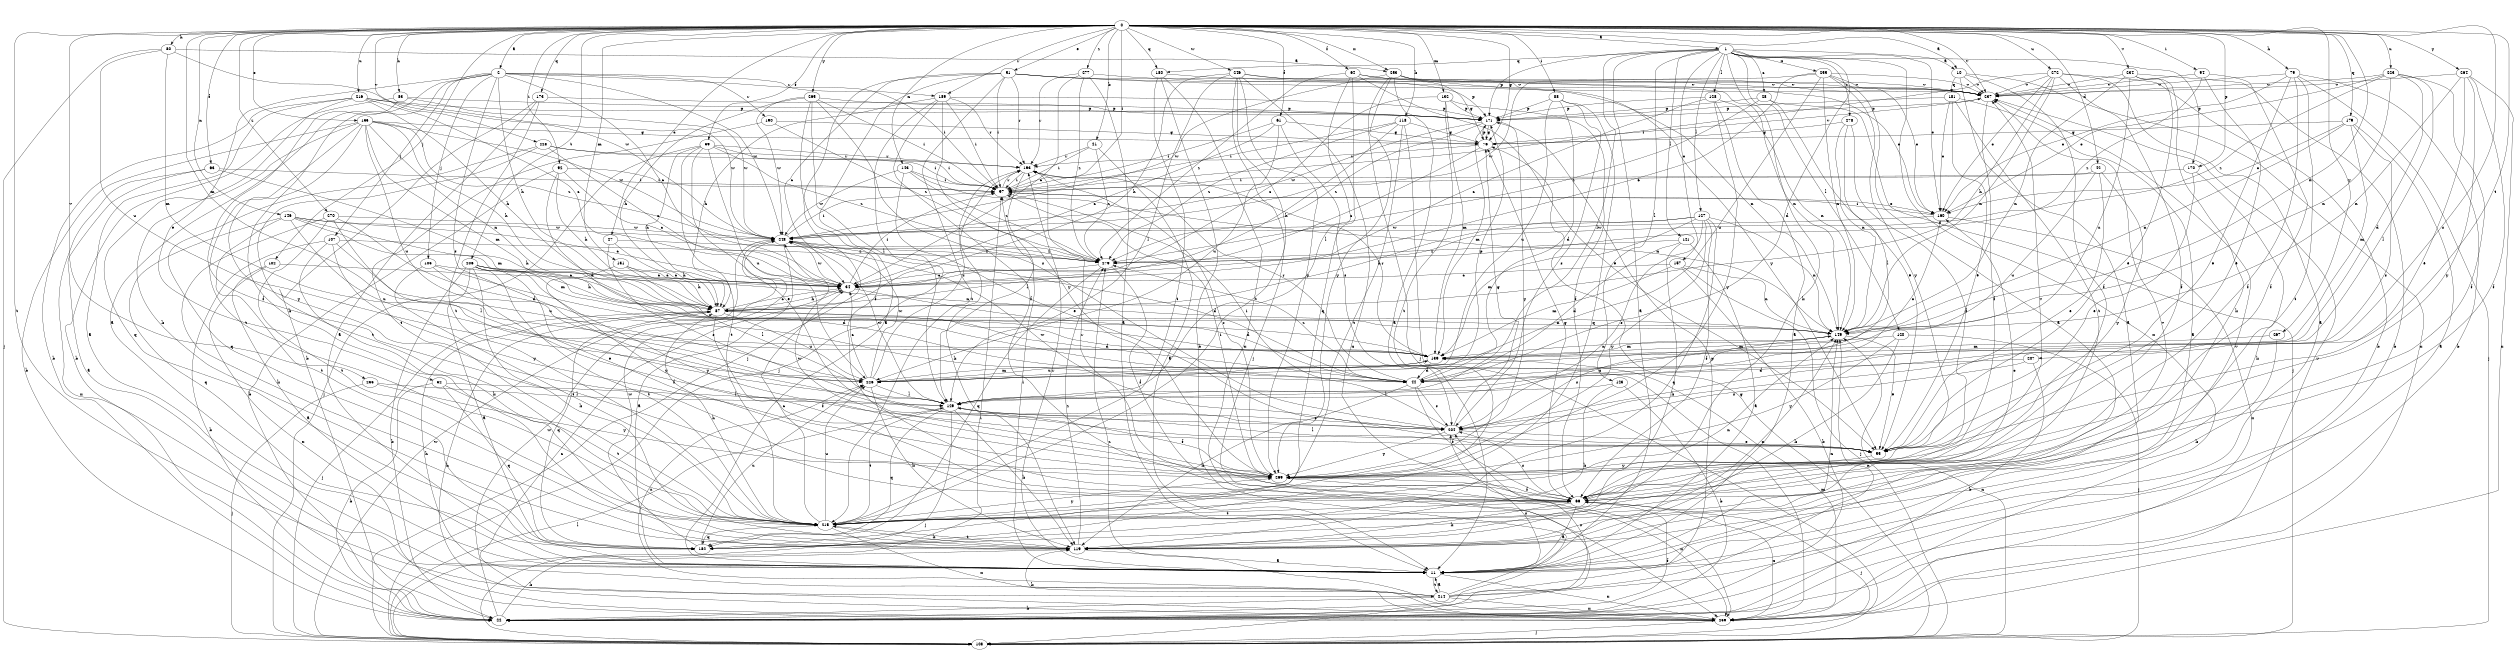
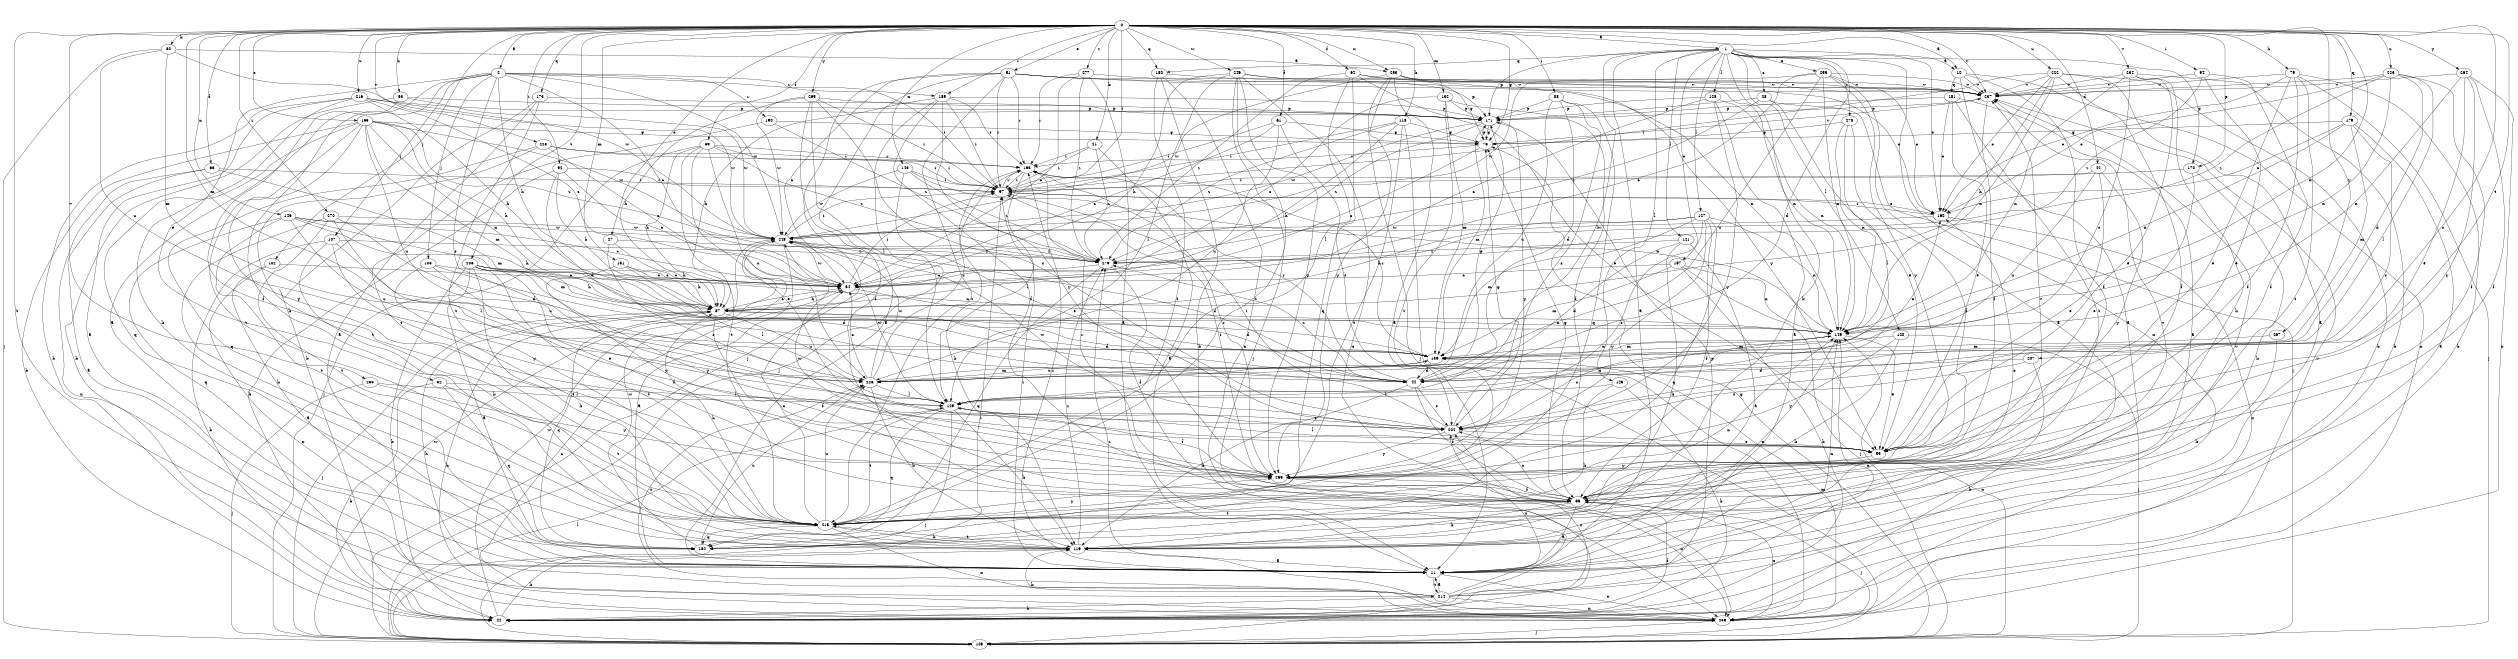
node "272": label "272" -> "222"
